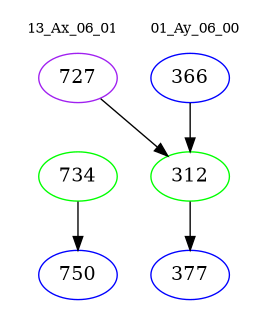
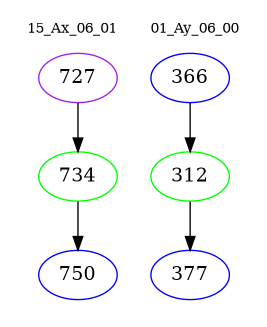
cluster "13_Ax_06_01": label "13_Ax_06_01" -> "15_Ax_06_01"
edge "727" -> "312": now "727" -> "734"
